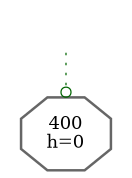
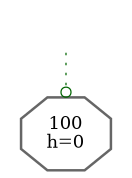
node "400 h=0": label "400 h=0" -> "100 h=0"
